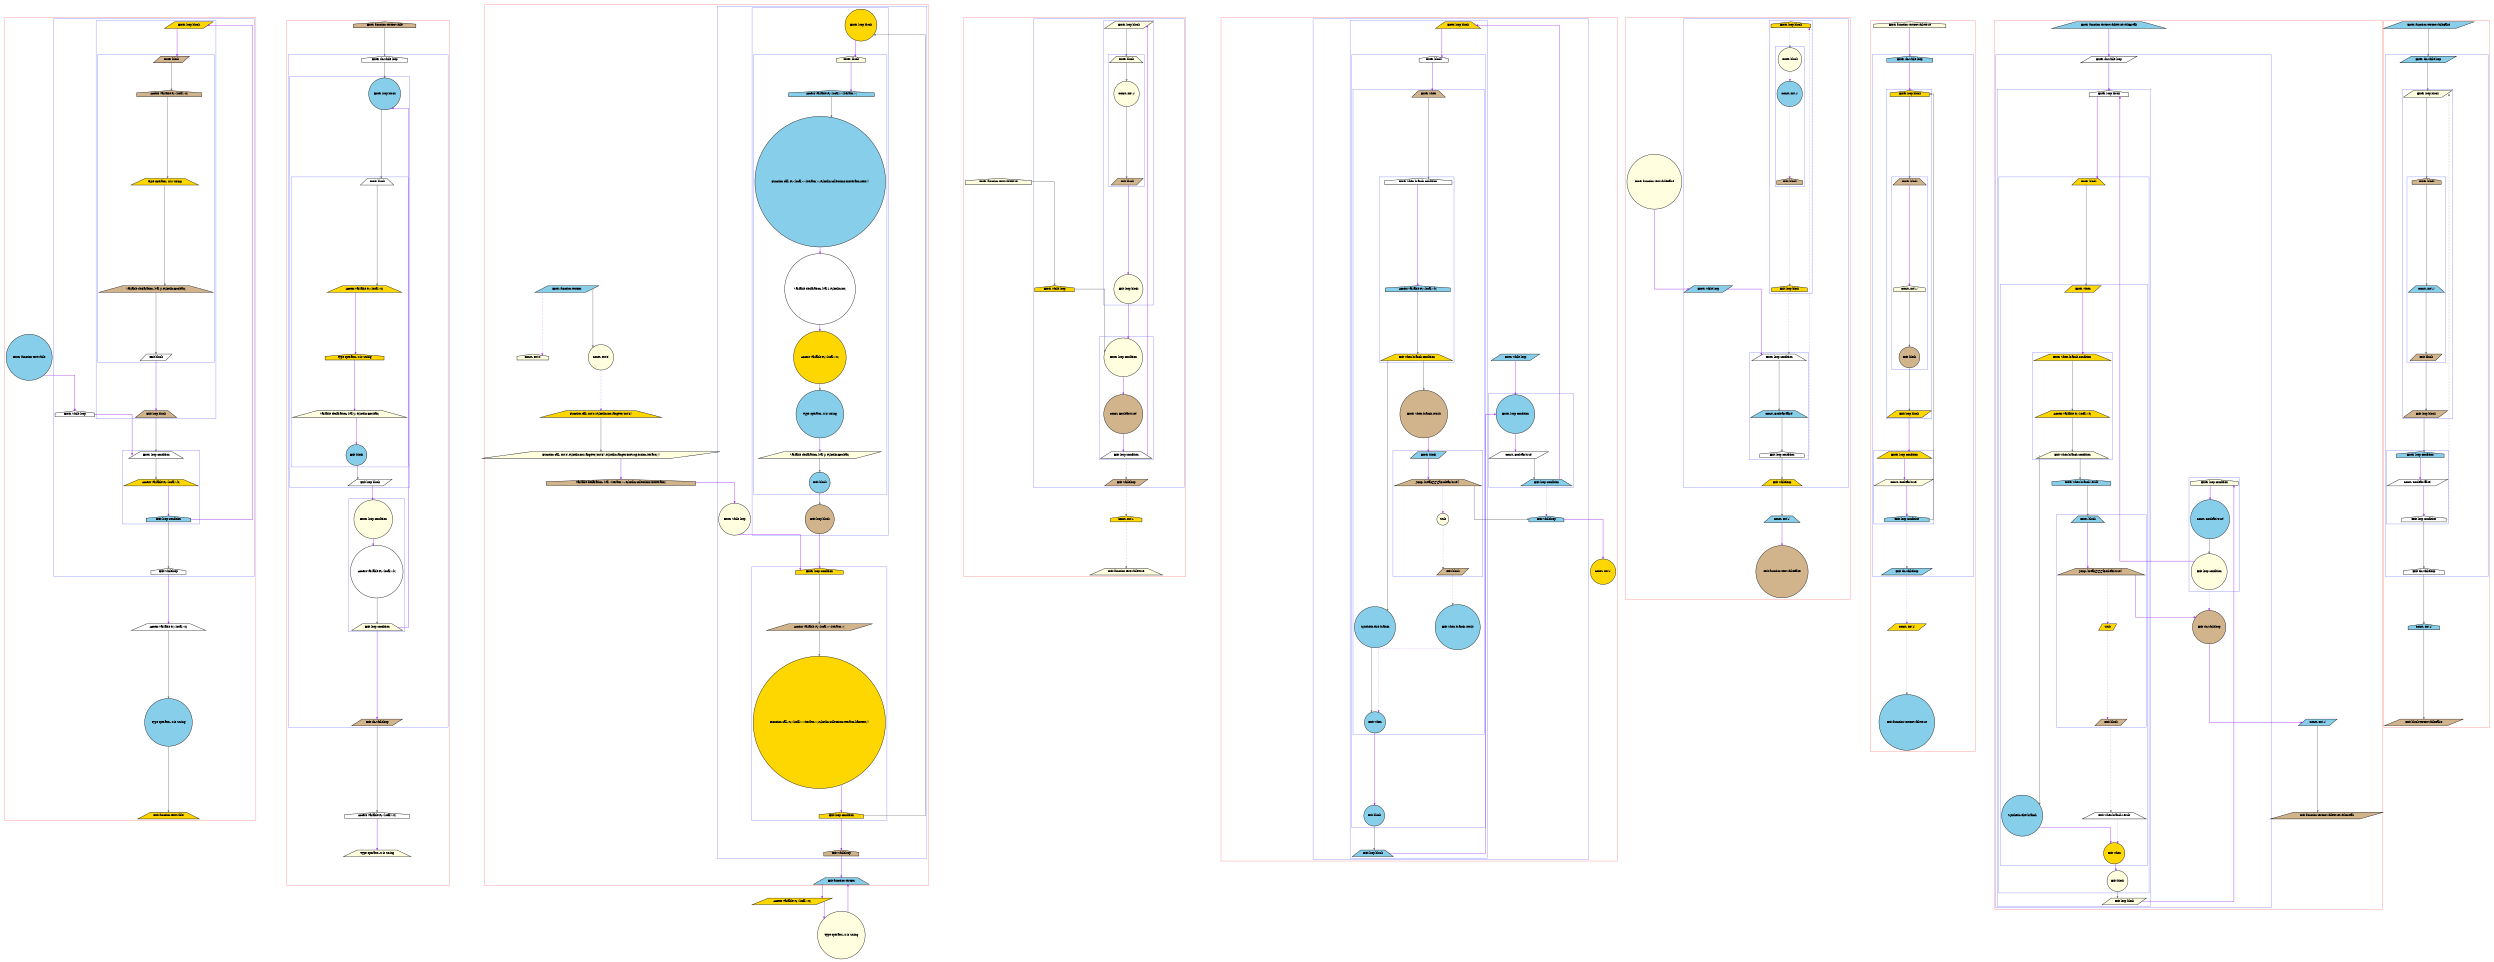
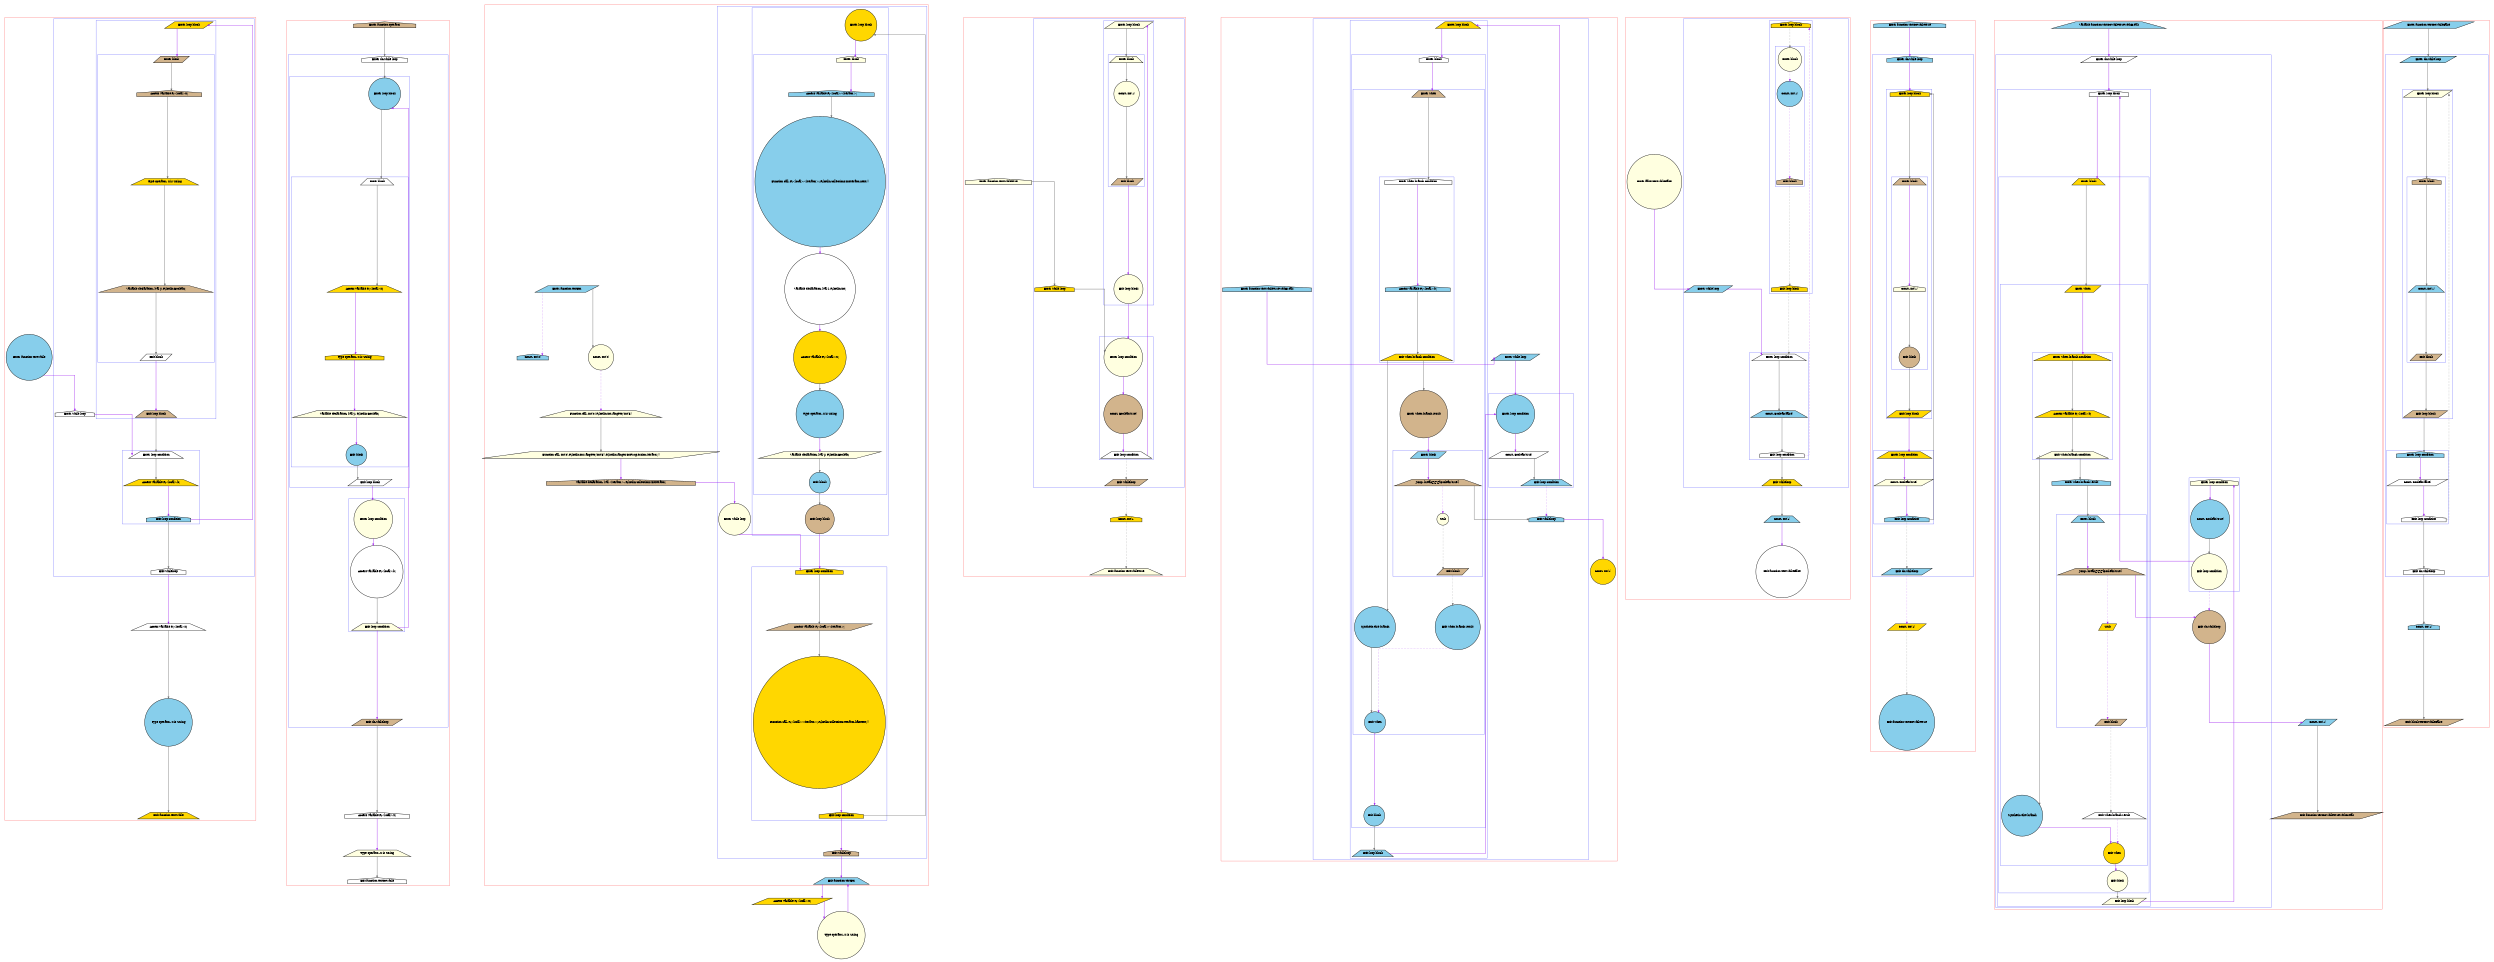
node "Enter function testDoWhile": label "Enter function testDoWhile" -> "Enter function operator"
node "Enter function testDoWhileTrue": fillcolor lightyellow -> skyblue
node "Enter function testDoWhileTrueWithBreak": label "Enter function testDoWhileTrueWithBreak" -> "Variable function testDoWhileTrueWithBreak"
node "Enter function testWhileFalse": label "Enter function testWhileFalse" -> "Enter false testWhileFalse"
node "Enter function testWhileTrueWithBreak": added
node "Const: Int(0)": fillcolor lightyellow -> skyblue
node "Const: Int(5)": label "Const: Int(5)" -> "Const: Int(4)"
node "Function call: Int(0).R|kotlin/Int.rangeTo|(Int(5))": fillcolor gold -> lightyellow
node "Exit function testWhileFalse": fillcolor tan -> white
node "Exit function testDoWhile": added
